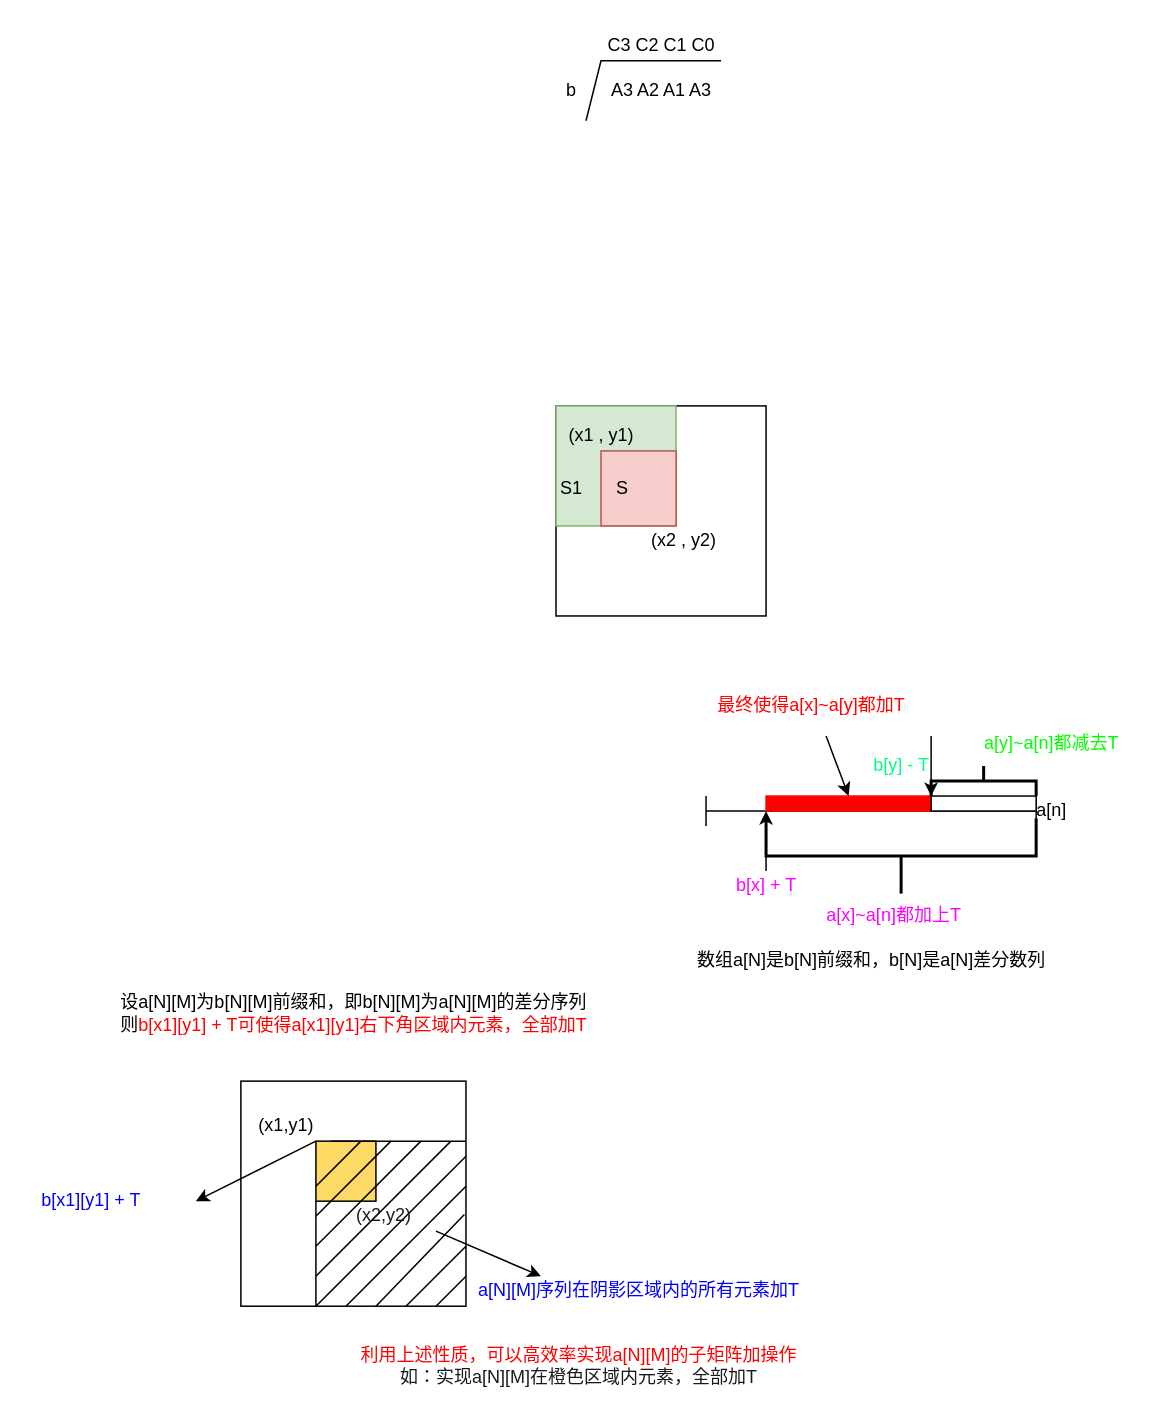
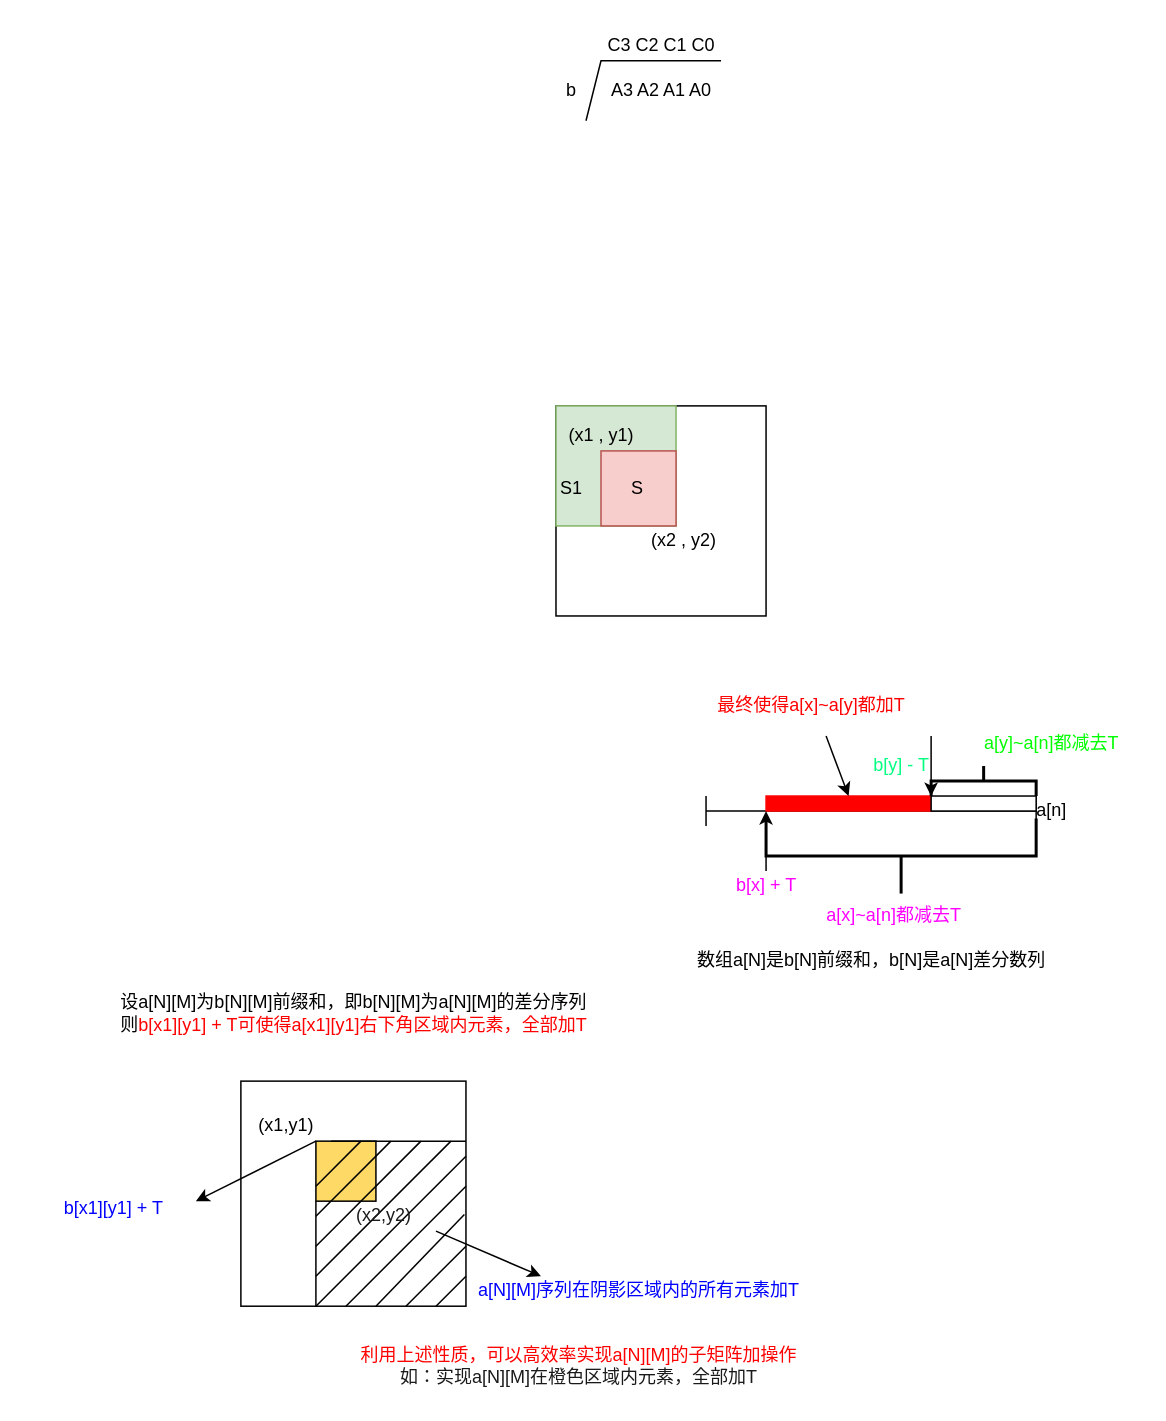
node "A3 A2 A1 A3": label "A3 A2 A1 A3" -> "A3 A2 A1 A0"
node "S": moved (622, 488) -> (637, 488)
node "a[x]~a[n]都加上T": label "a[x]~a[n]都加上T" -> "a[x]~a[n]都减去T"
node "b[x1][y1] + T": moved (91, 1201) -> (113, 1208)
